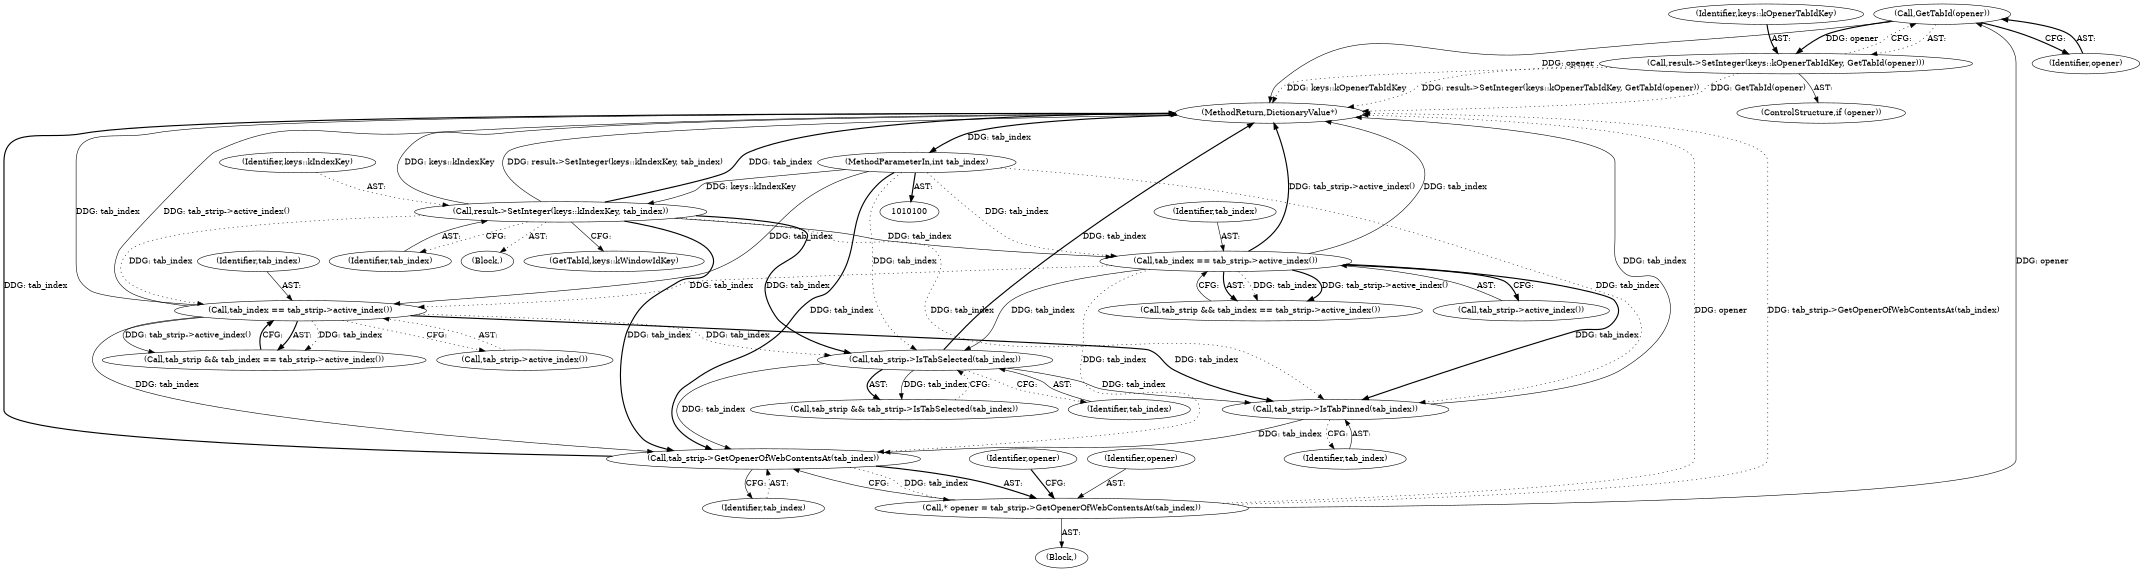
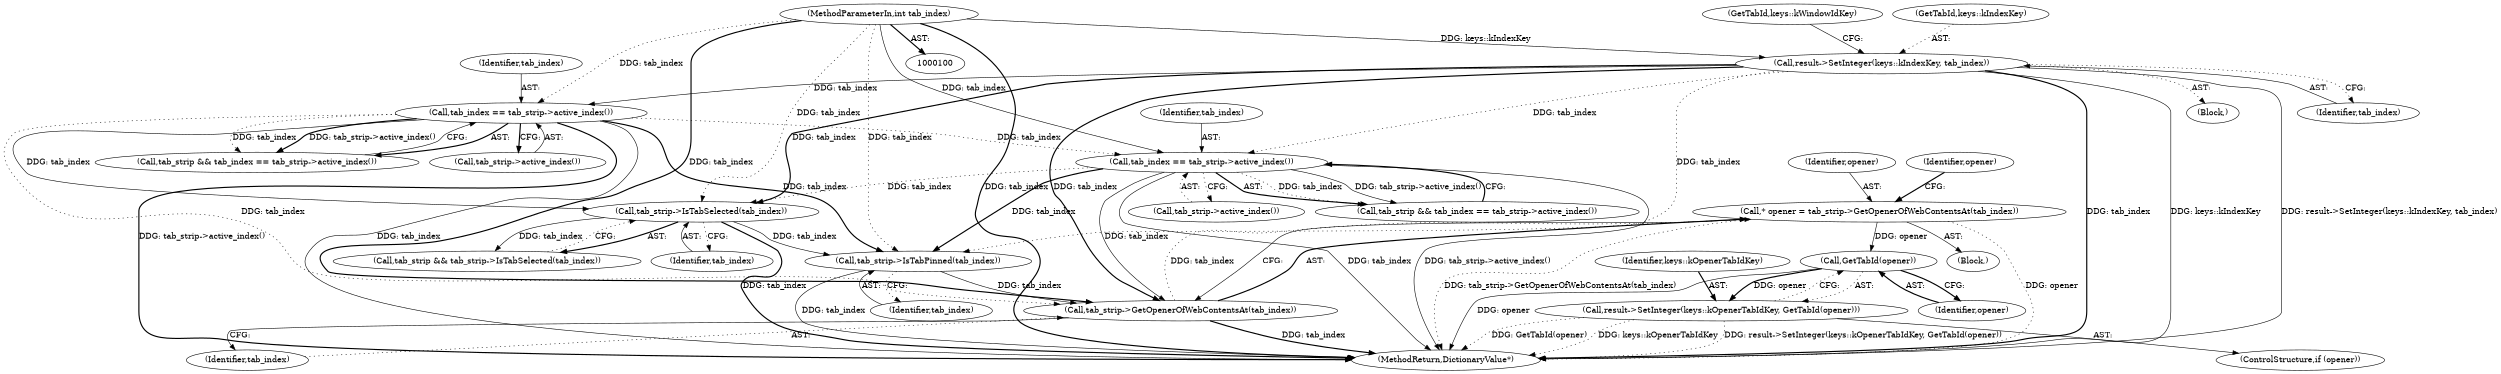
edge "(MethodReturn,DictionaryValue*)" -> "(MethodParameterIn,int tab_index)": reversed
node "(Identifier,keys::kIndexKey)": label "(Identifier,keys::kIndexKey)" -> "(GetTabId,keys::kIndexKey)"
node "1010100": label "1010100" -> "1000100"
edge "(Call,result->SetInteger(keys::kIndexKey, tab_index))" -> "(GetTabId,keys::kWindowIdKey)": reversed
edge "(Call,tab_strip->IsTabSelected(tab_index))" -> "(Call,tab_strip->GetOpenerOfWebContentsAt(tab_index))": removed, label "DDG: tab_index"
